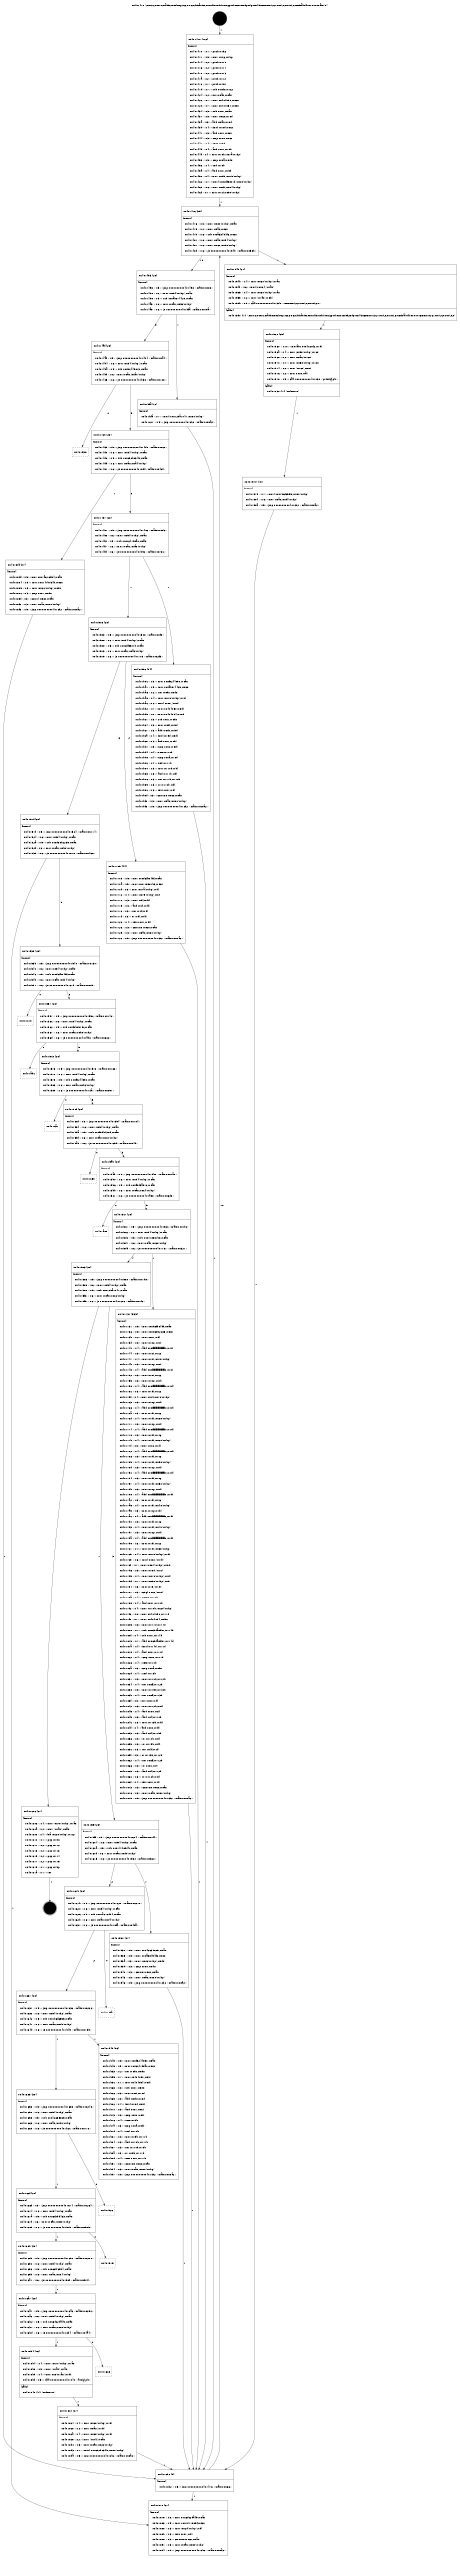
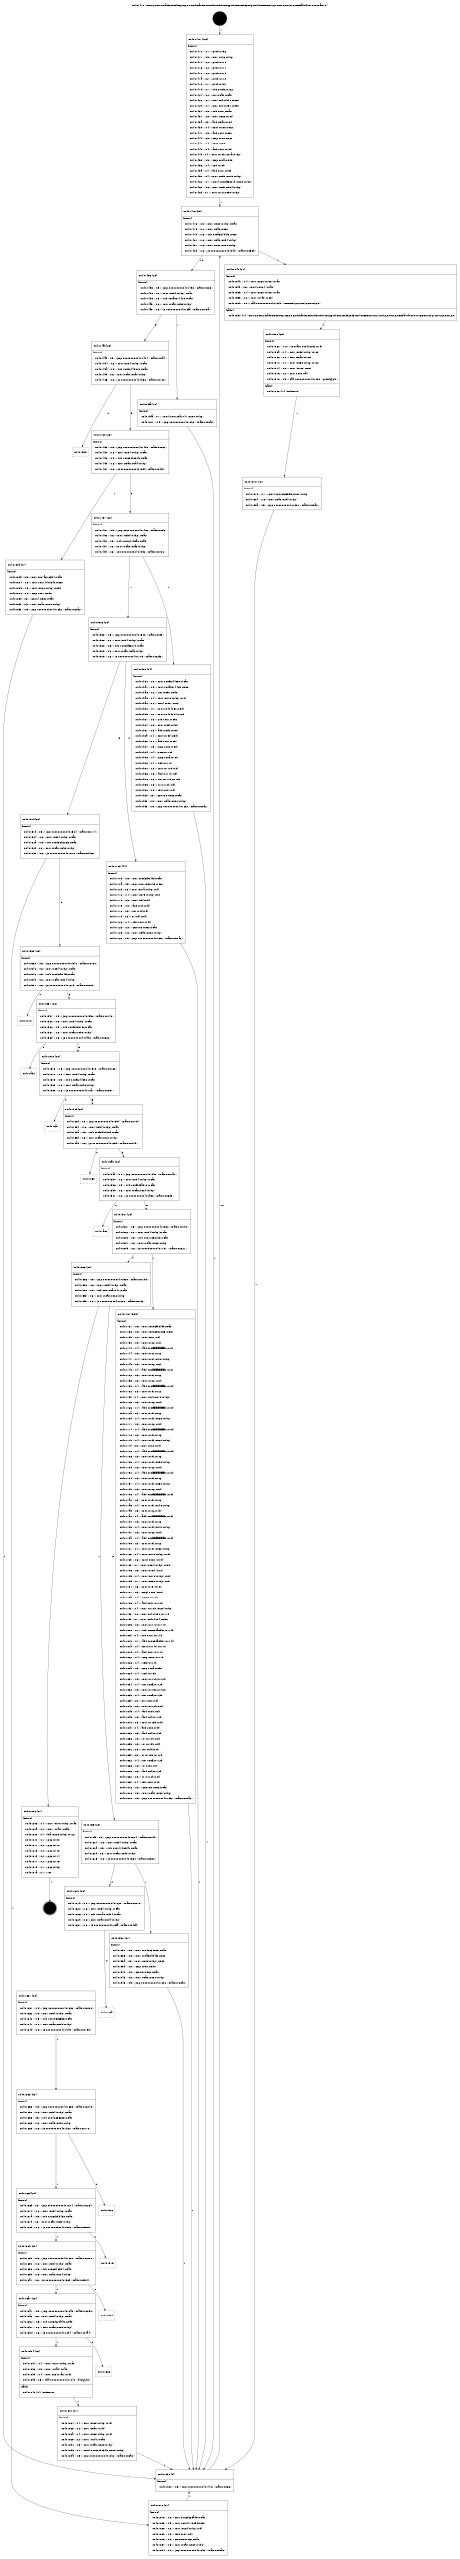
edge "0x40161b [28]" -> "0x401637 [28]": removed, label "2"
node "0x401b49 [83]": removed
node "0x40198f": added
edge "0x401cb2 [5]" -> "0x40187e [27]": reversed
